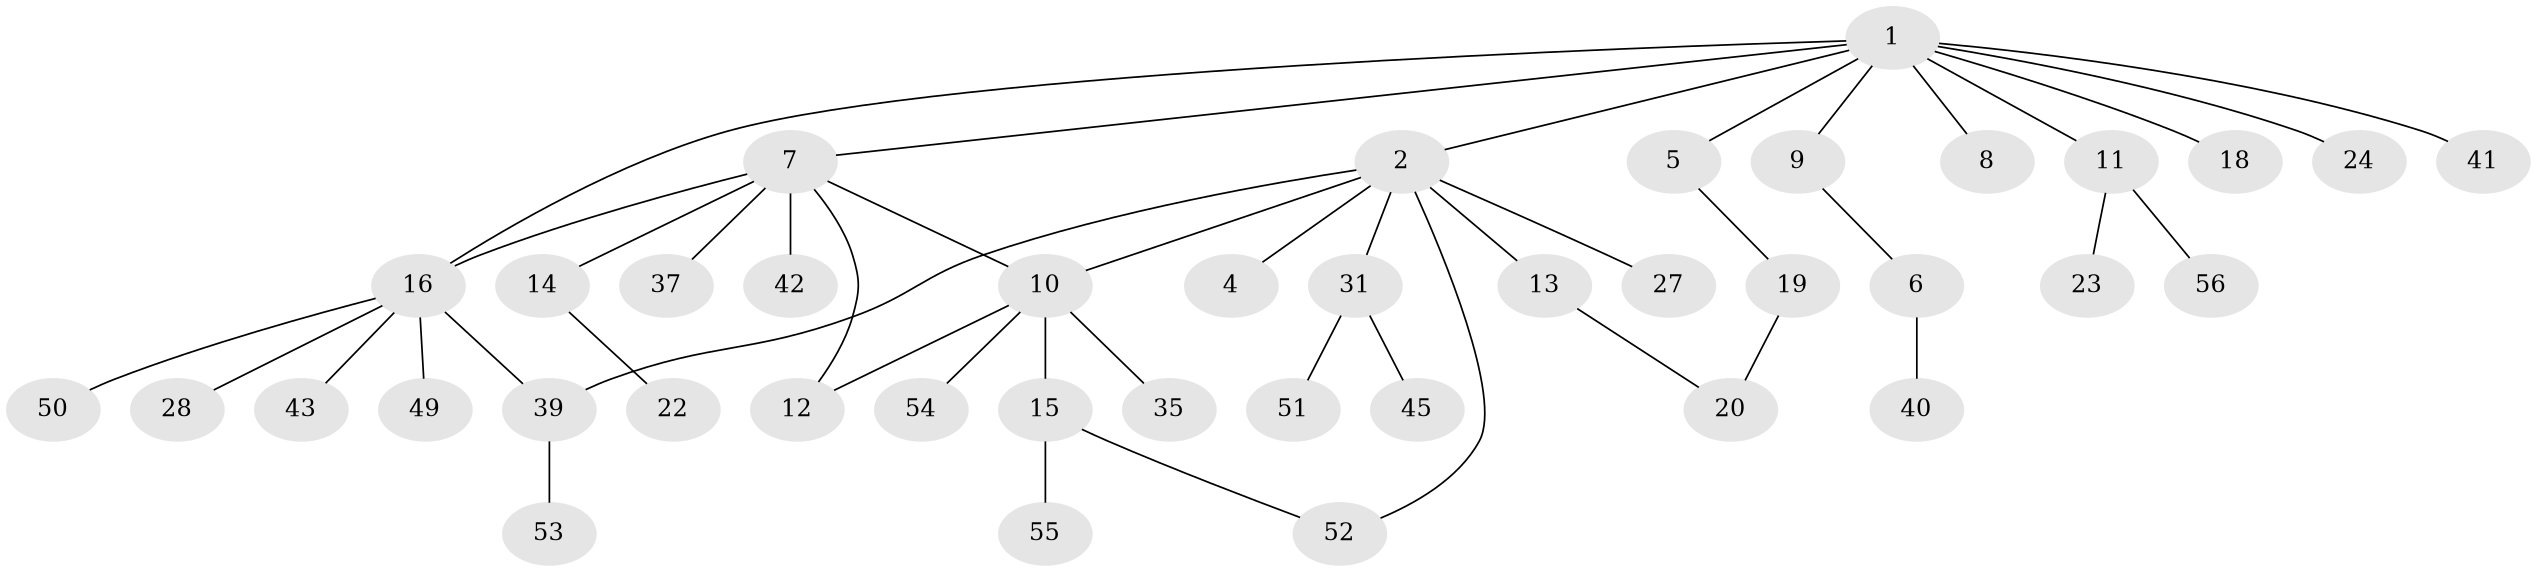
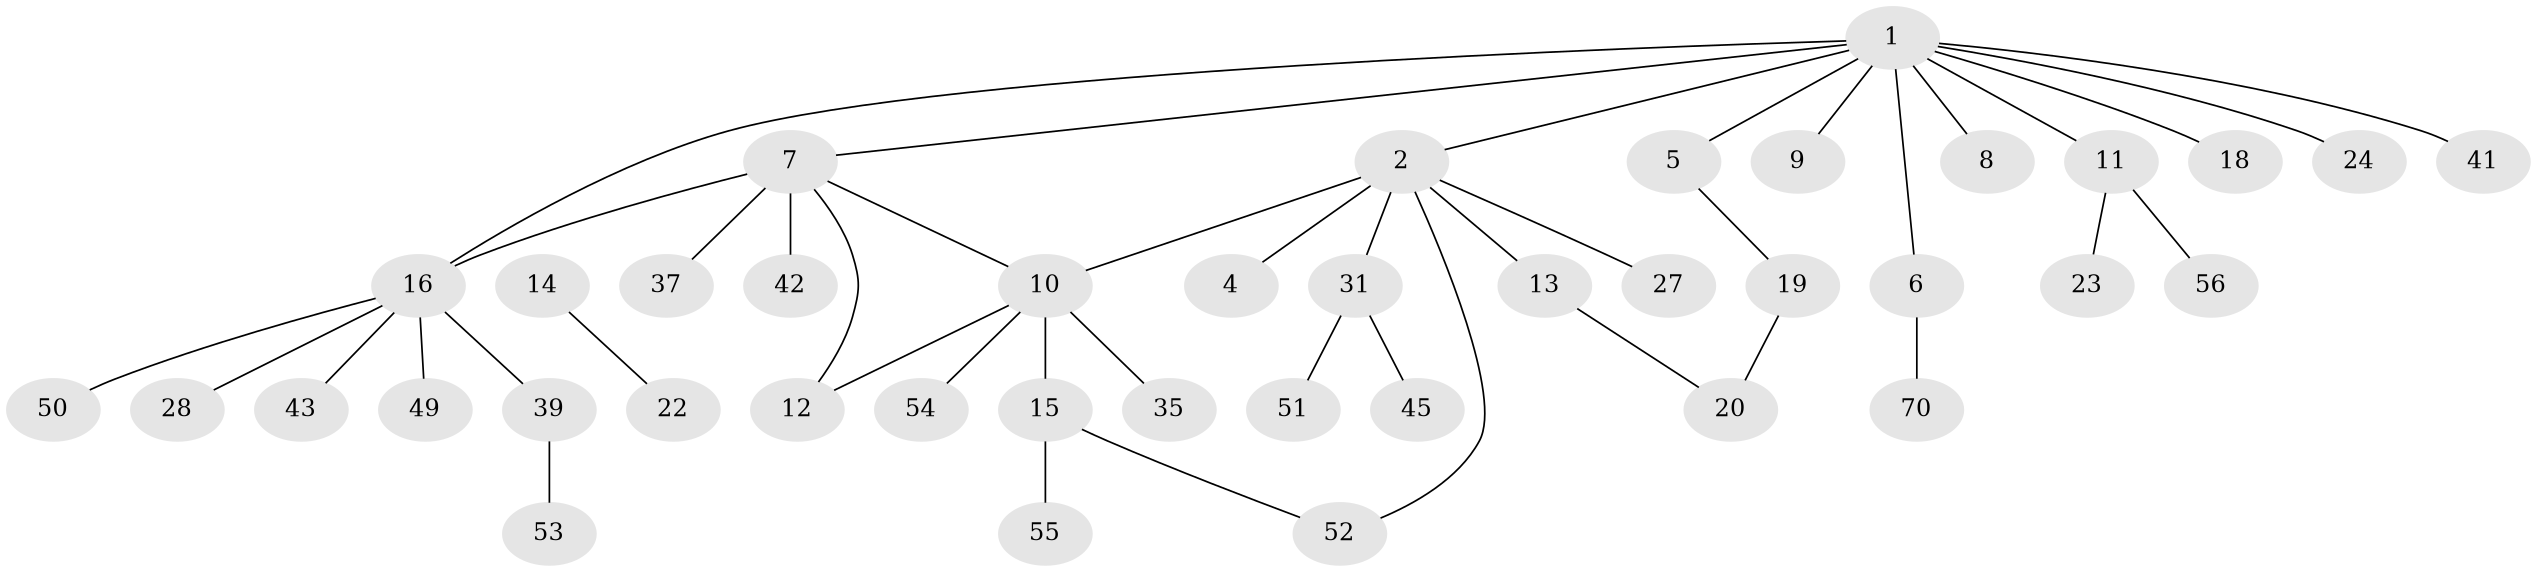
edge "7" -- "14": removed
edge "9" -- "6": now "1" -- "6"
edge "2" -- "39": removed
node "40": label "40" -> "70"
